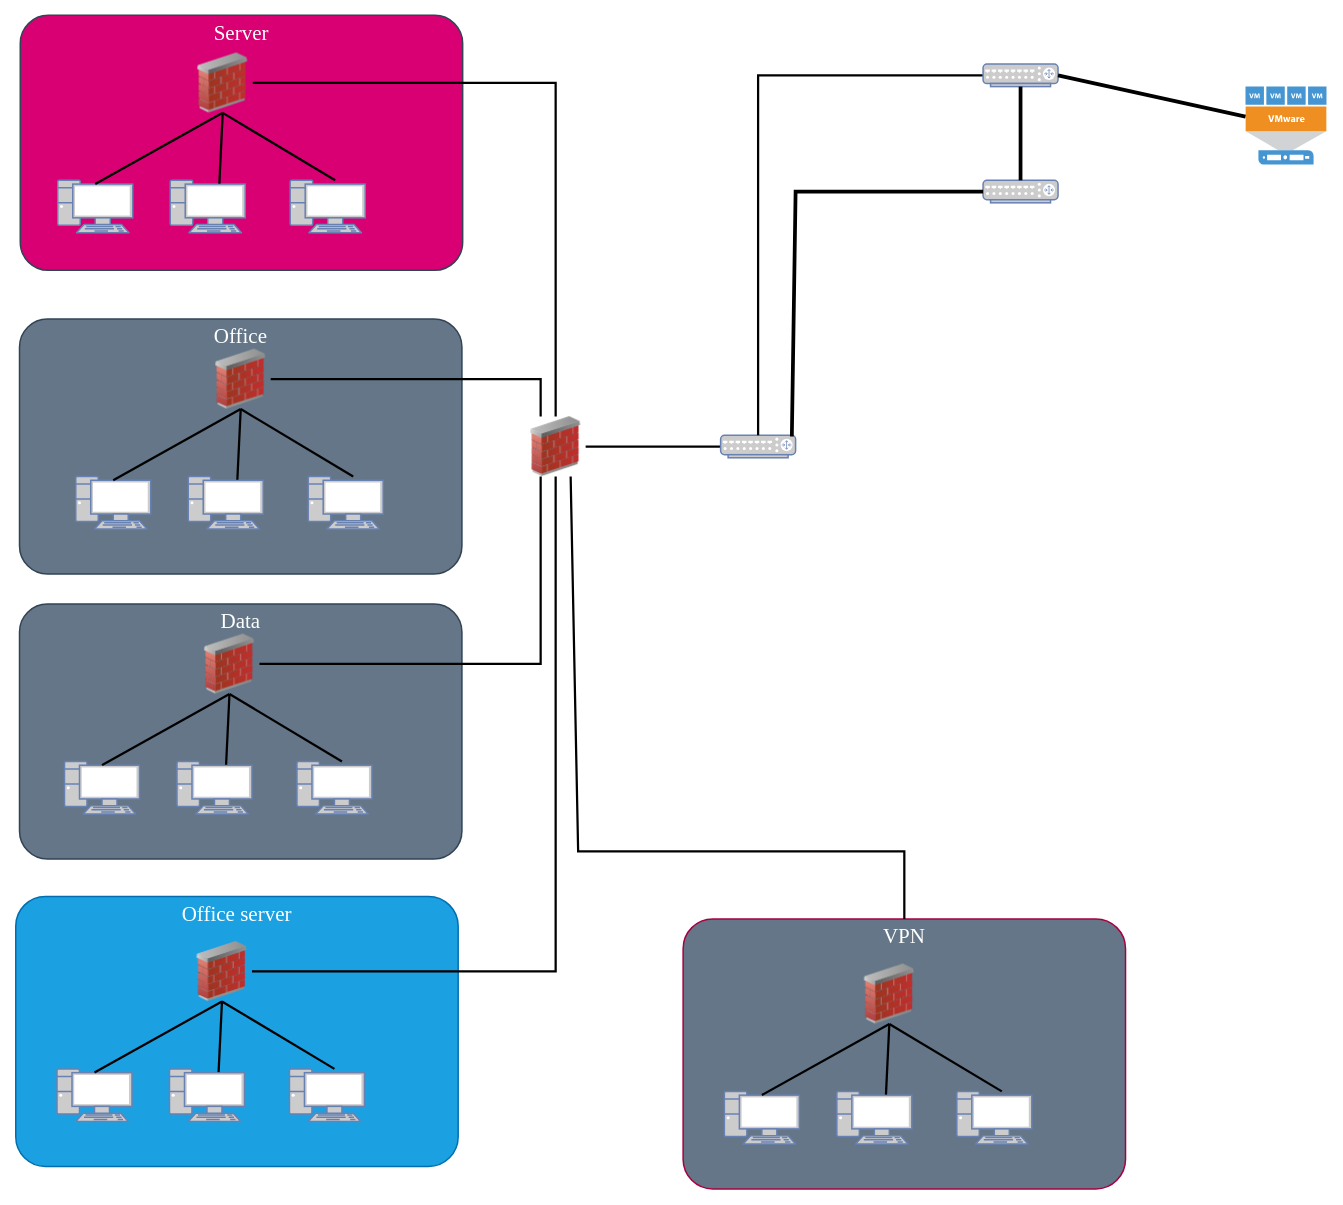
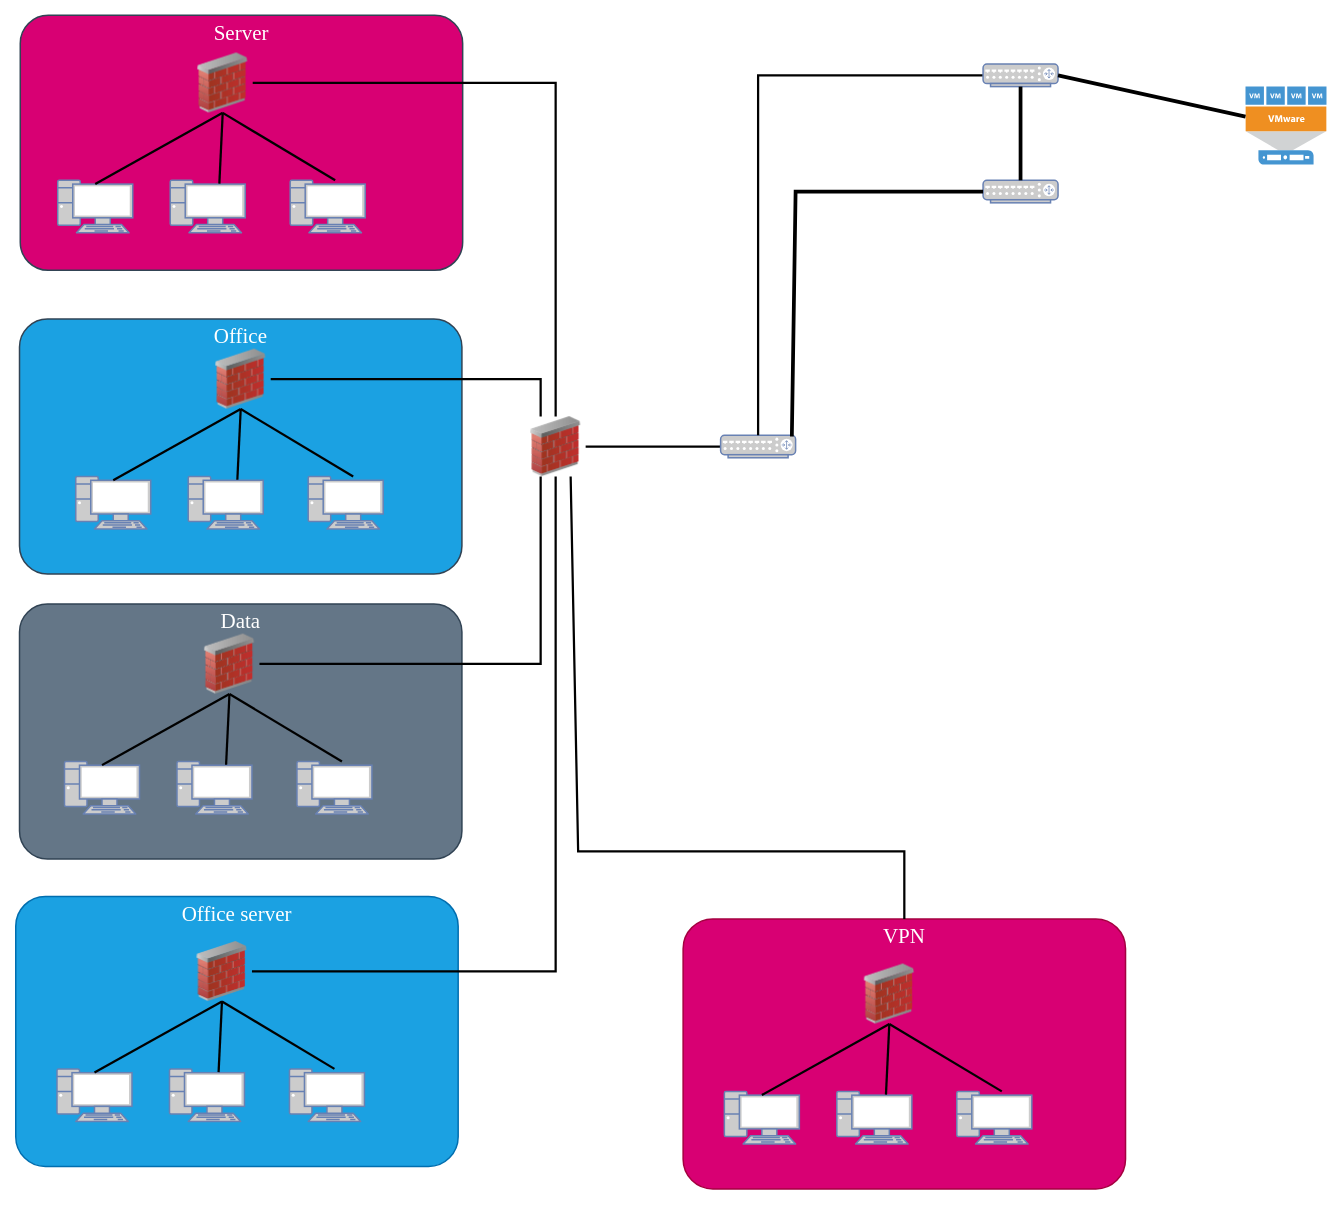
node "Office": fillcolor #647687 -> #1ba1e2
node "VPN": fillcolor #647687 -> #d80073
